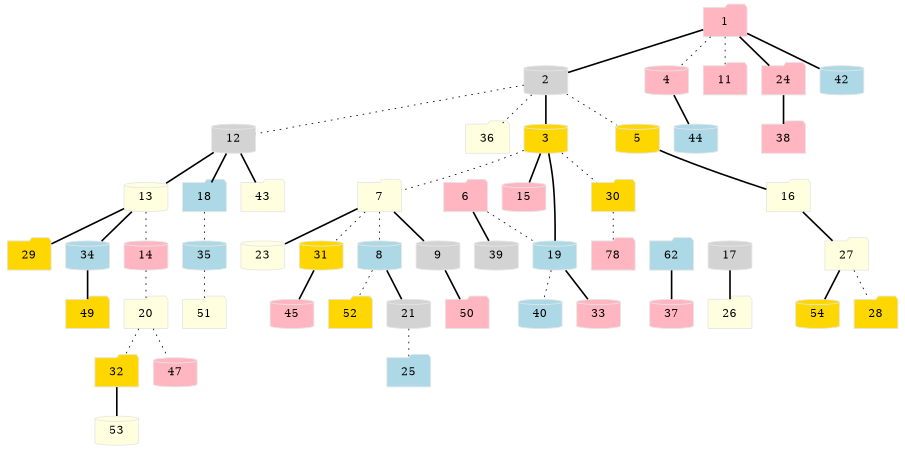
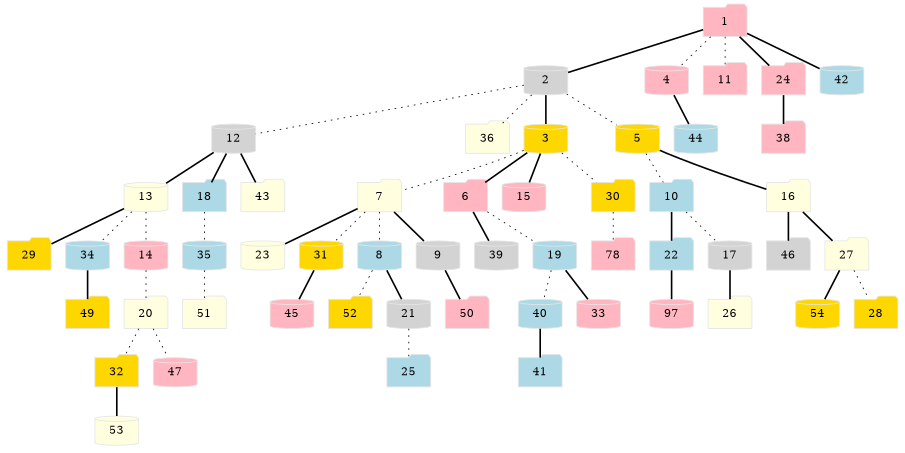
edge "3" -- "19": now "3" -- "6"
node "10": added
edge "13" -- "34": style bold -> dotted
node "62": label "62" -> "22"
node "46": added
node "37": label "37" -> "97"
node "41": added
